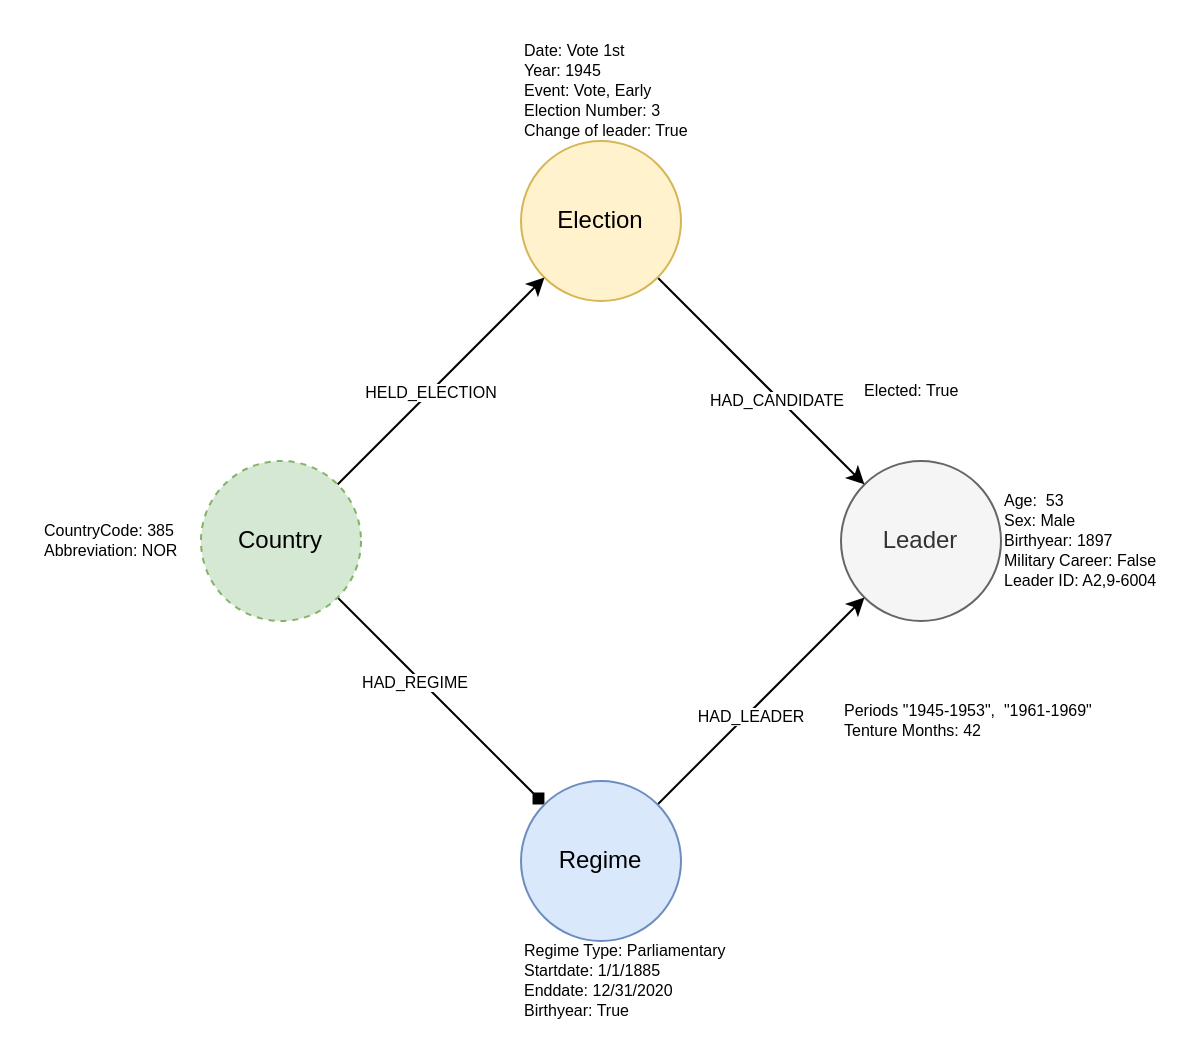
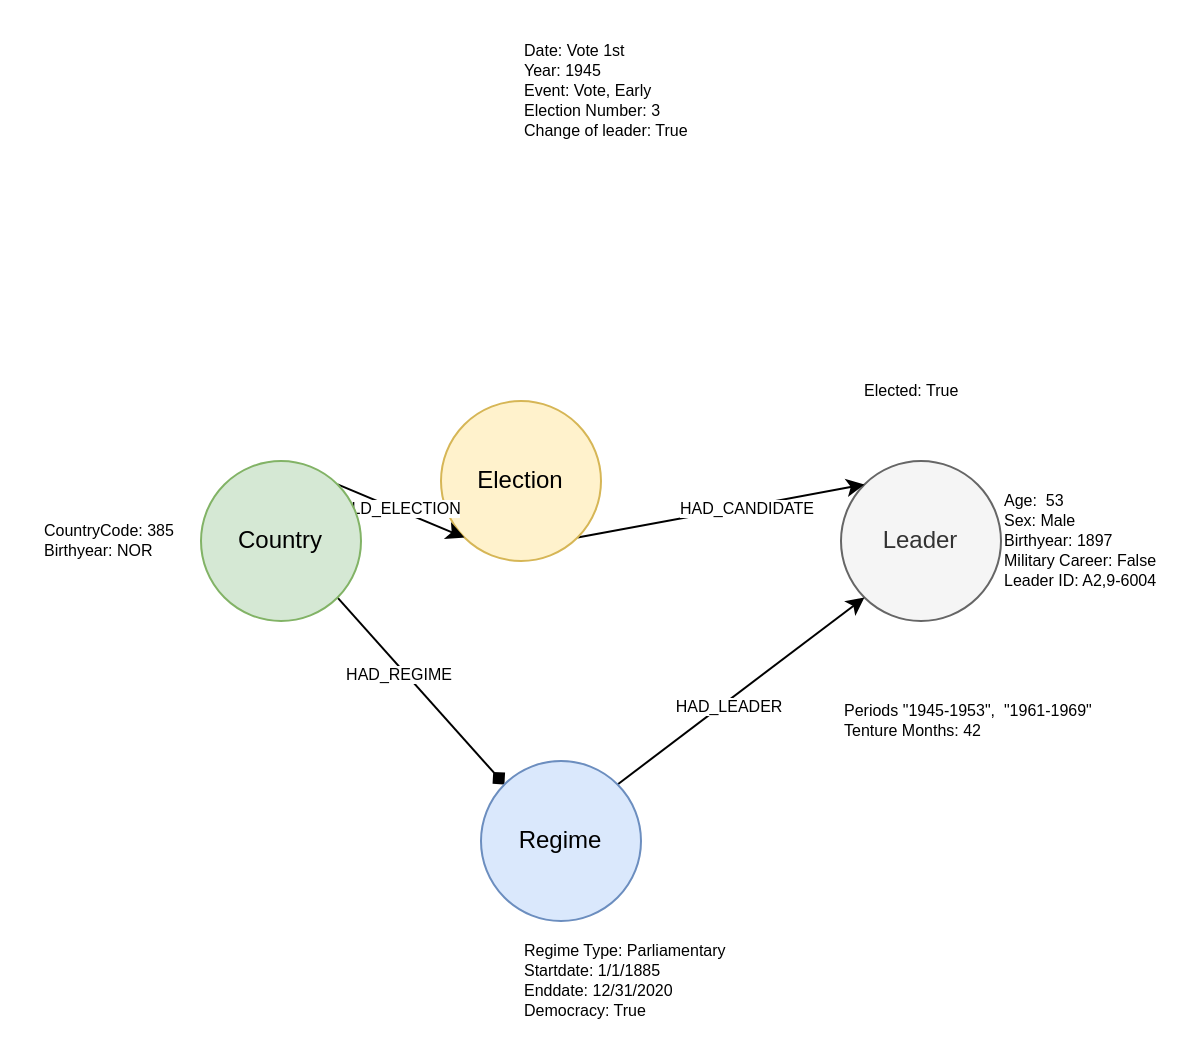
node "Election": moved (601, 221) -> (521, 481)
node "Country": style dashed -> solid
node "Abbreviation: NOR": label "Abbreviation: NOR" -> "Birthyear: NOR"
node "Regime": moved (601, 861) -> (561, 841)
node "Birthyear: True": label "Birthyear: True" -> "Democracy: True"
